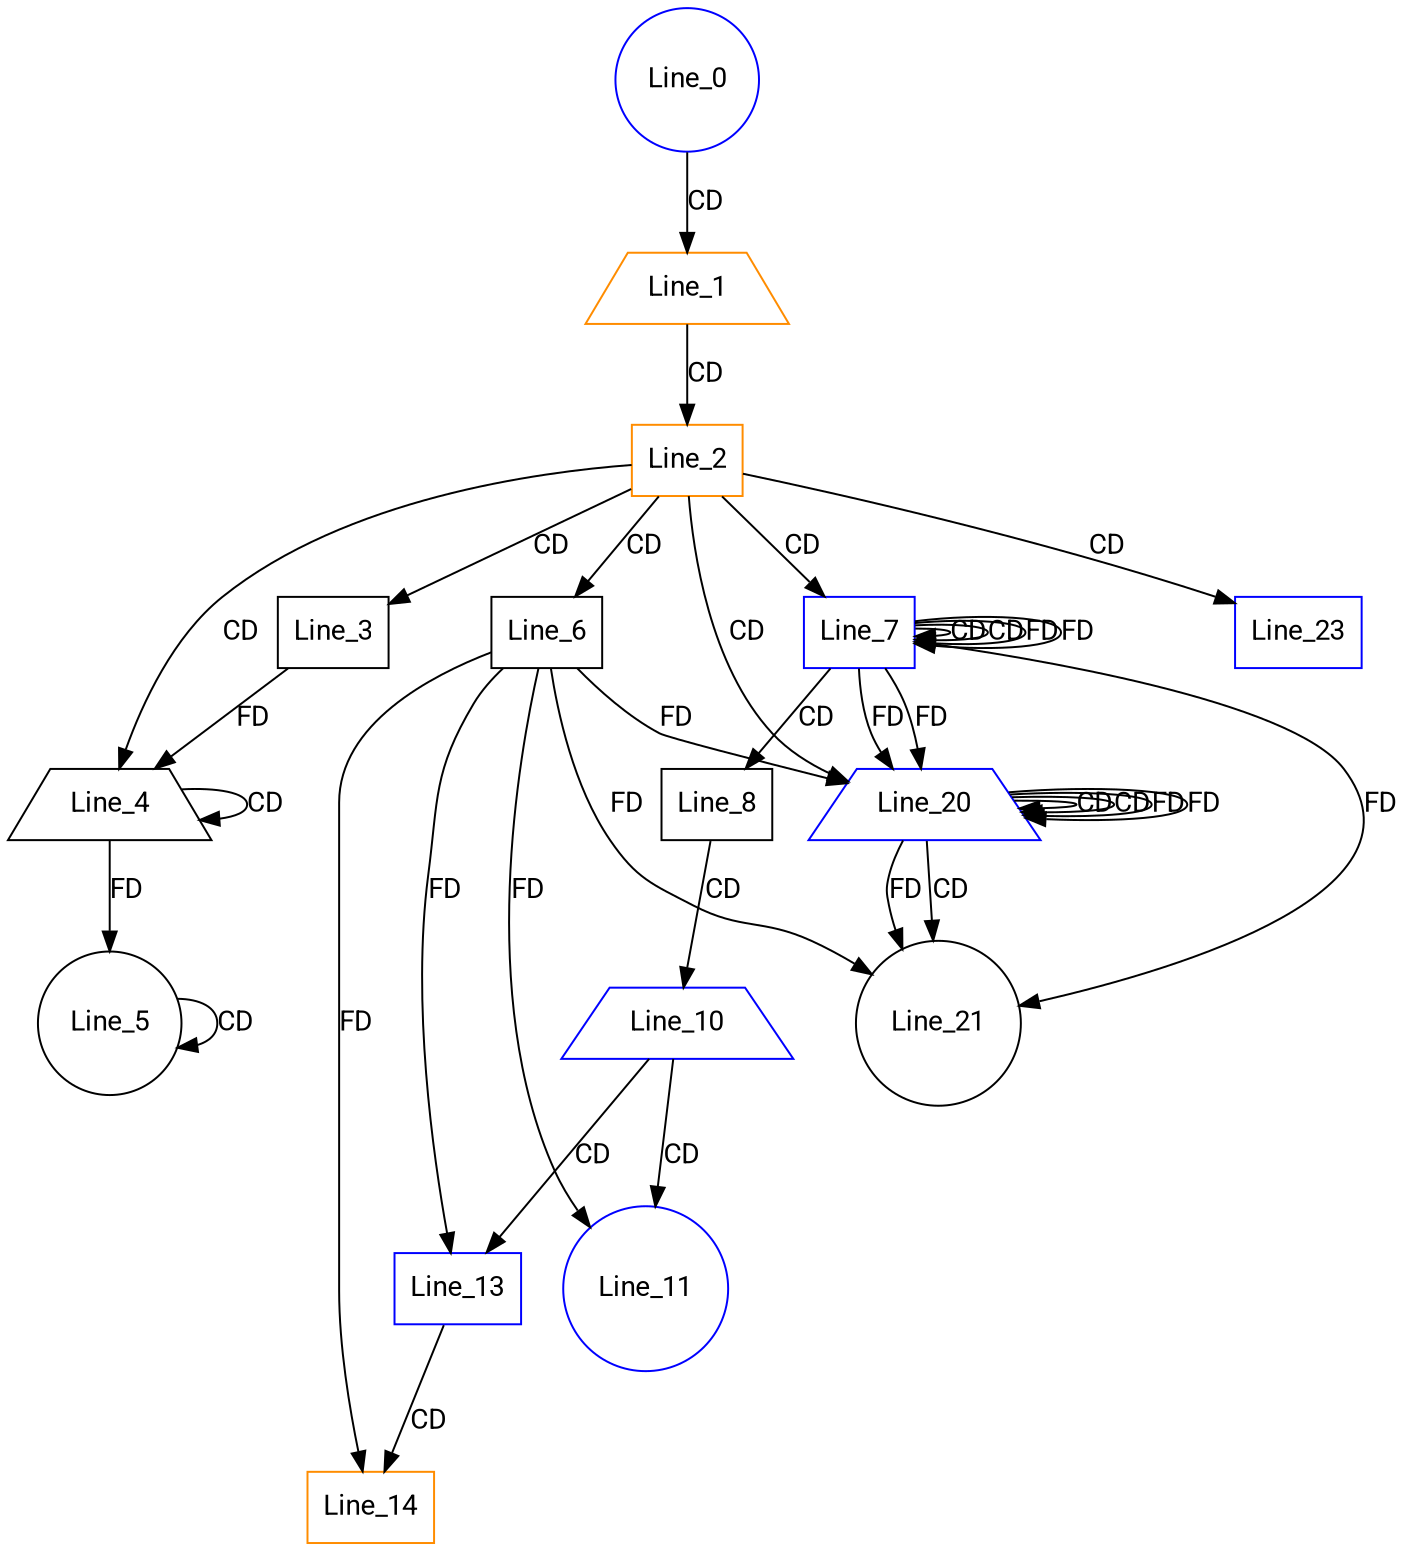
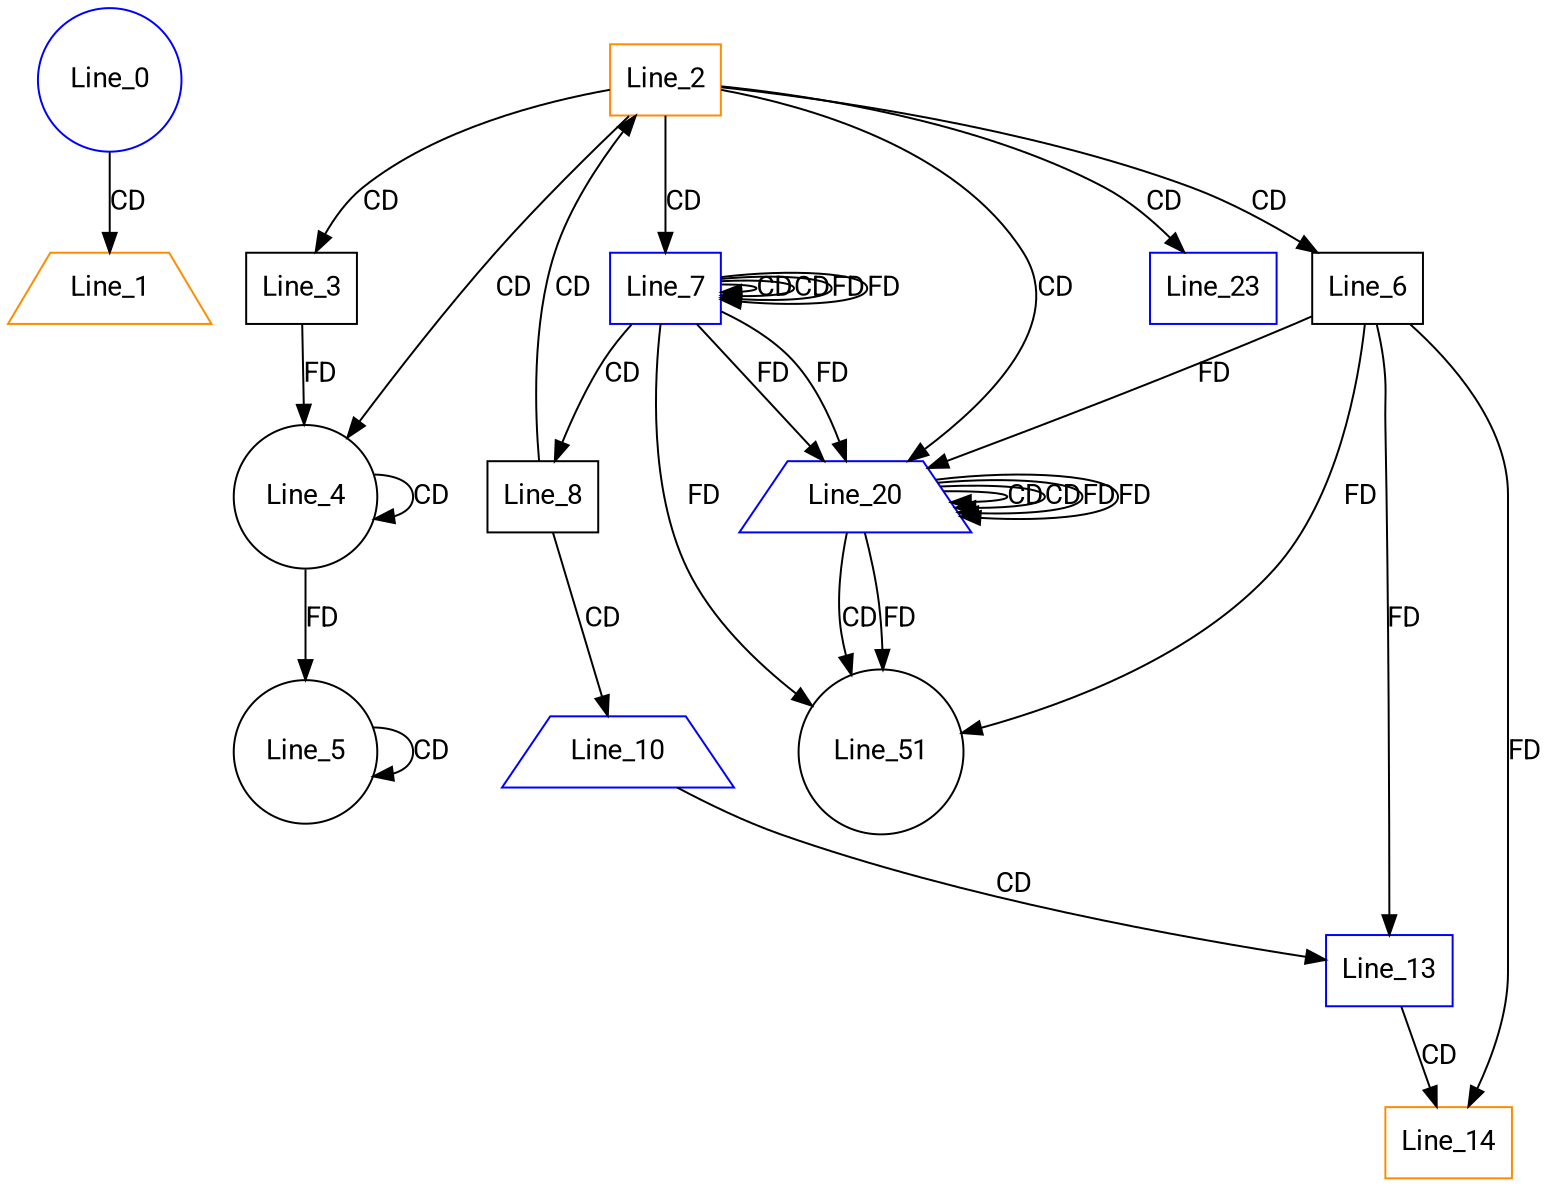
edge "Line_1" -> "Line_2": now "Line_8" -> "Line_2"
node "Line_4": shape trapezium -> circle
node "Line_21": label "Line_21" -> "Line_51"
node "Line_11": removed
